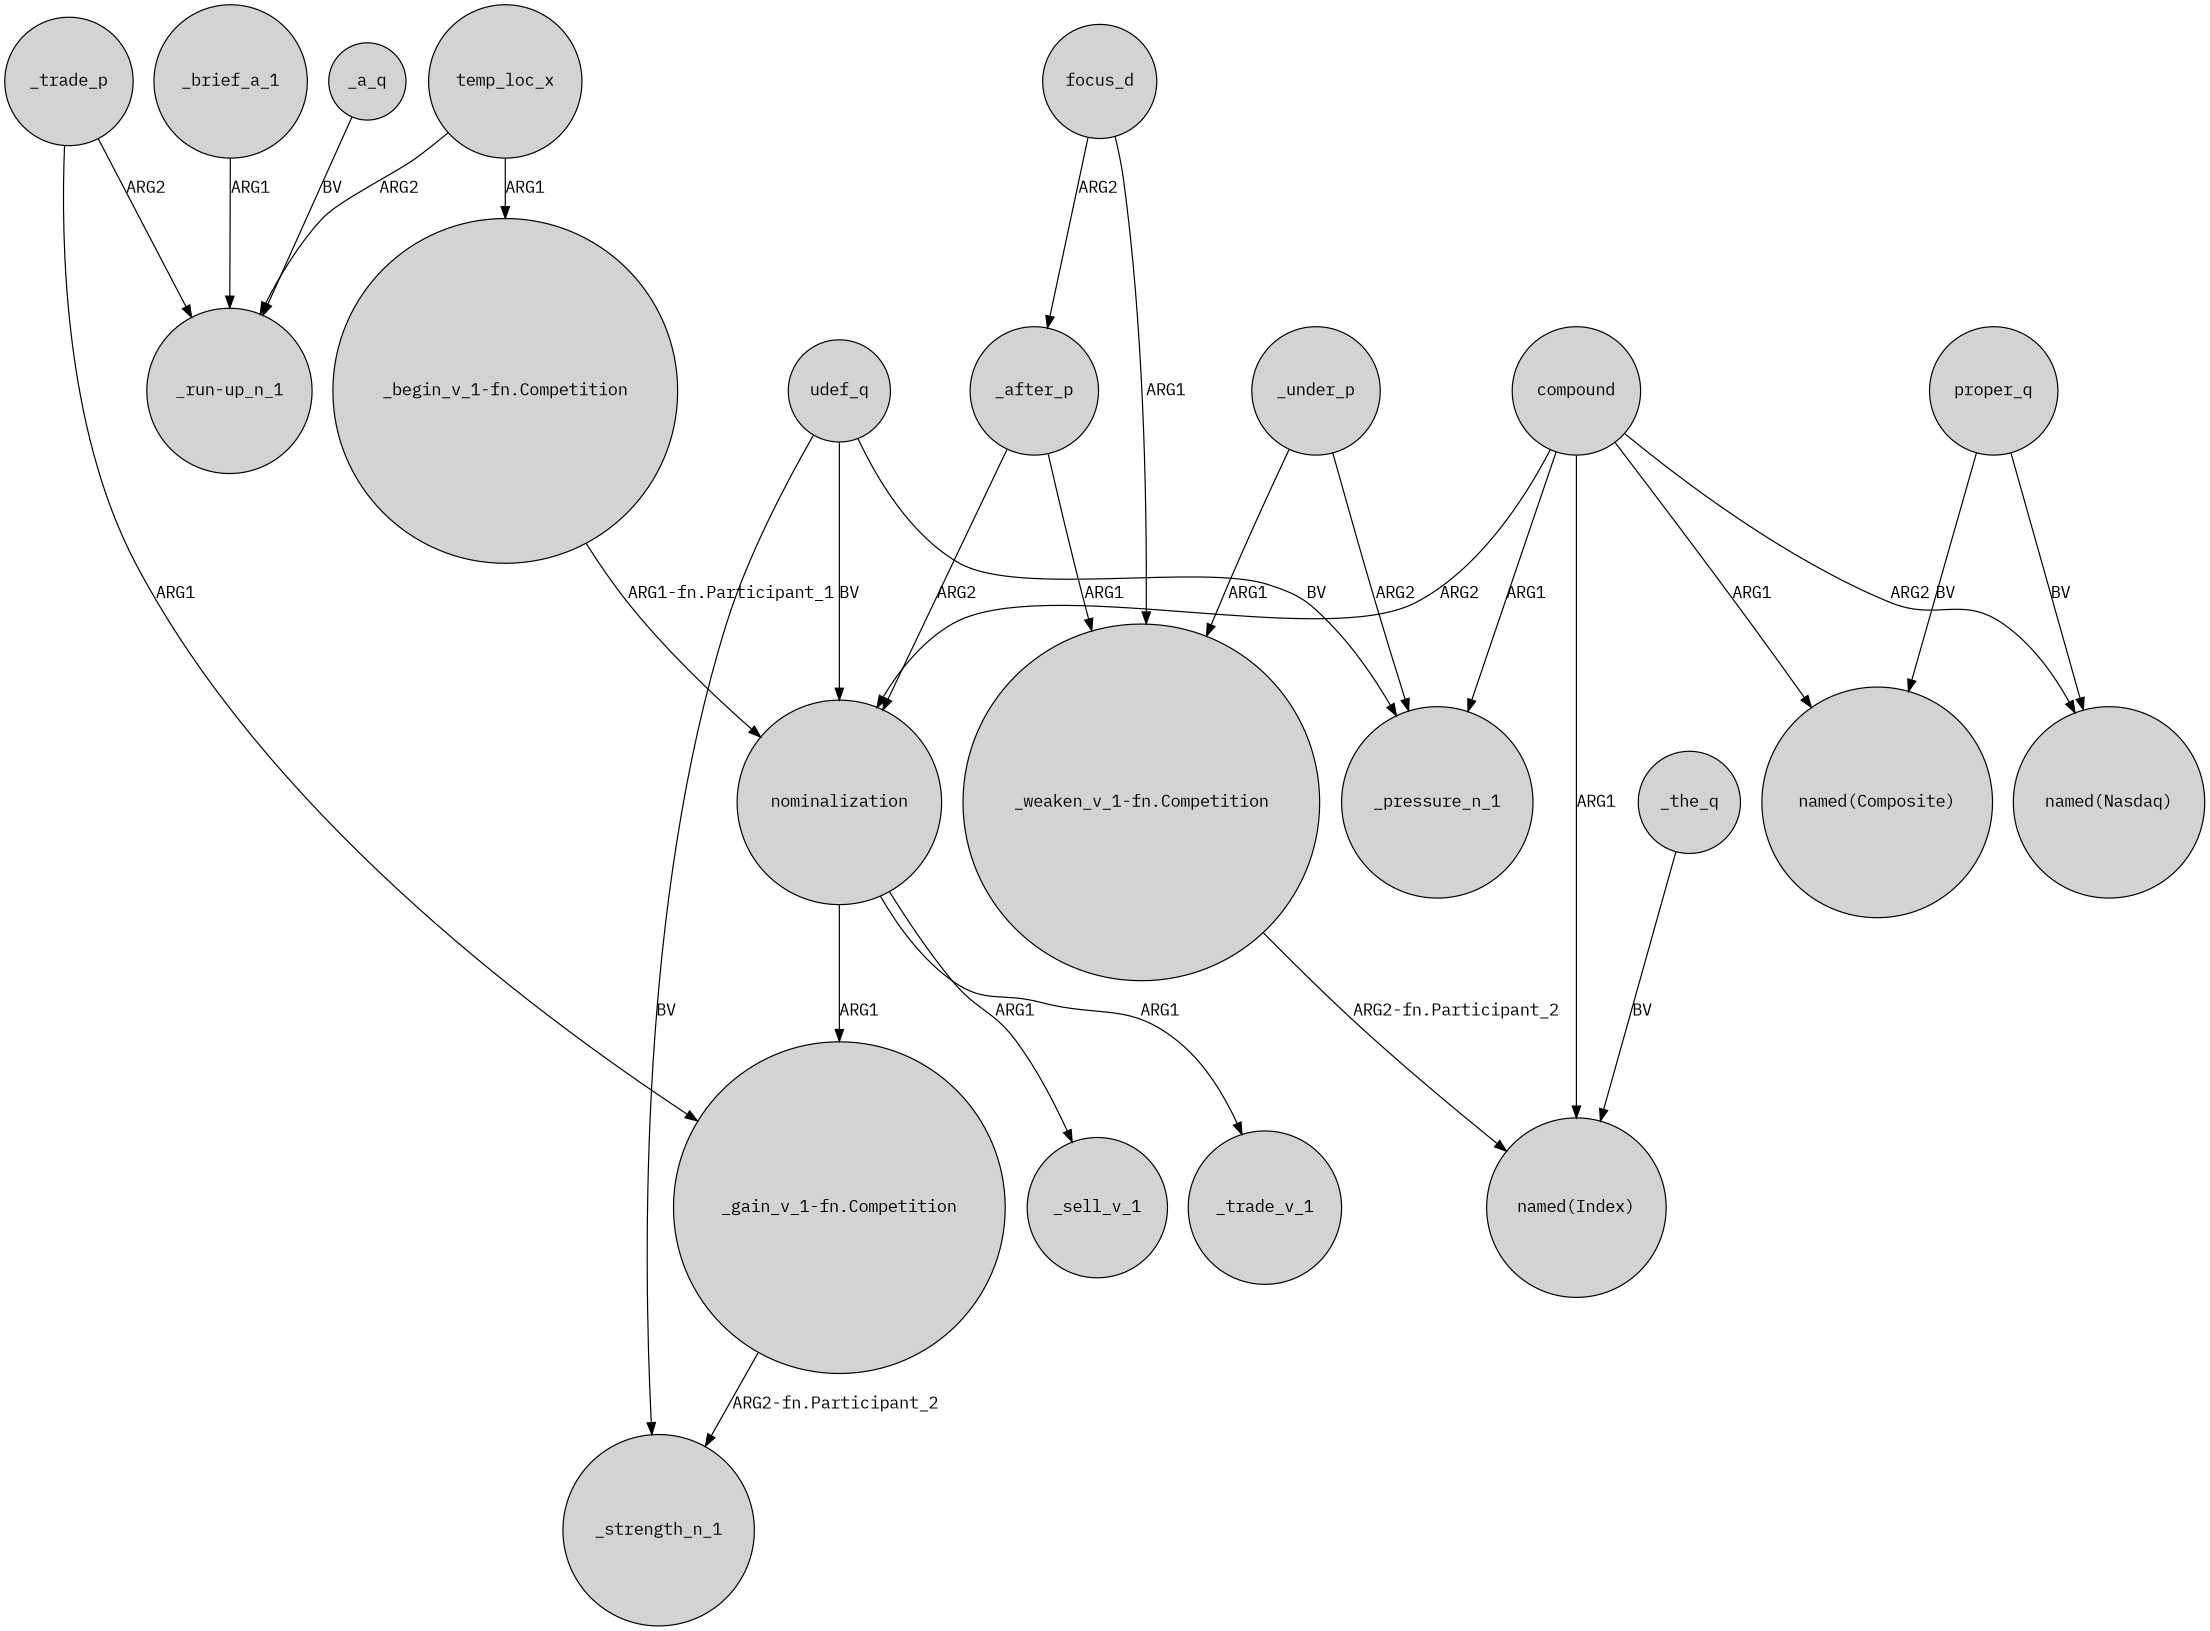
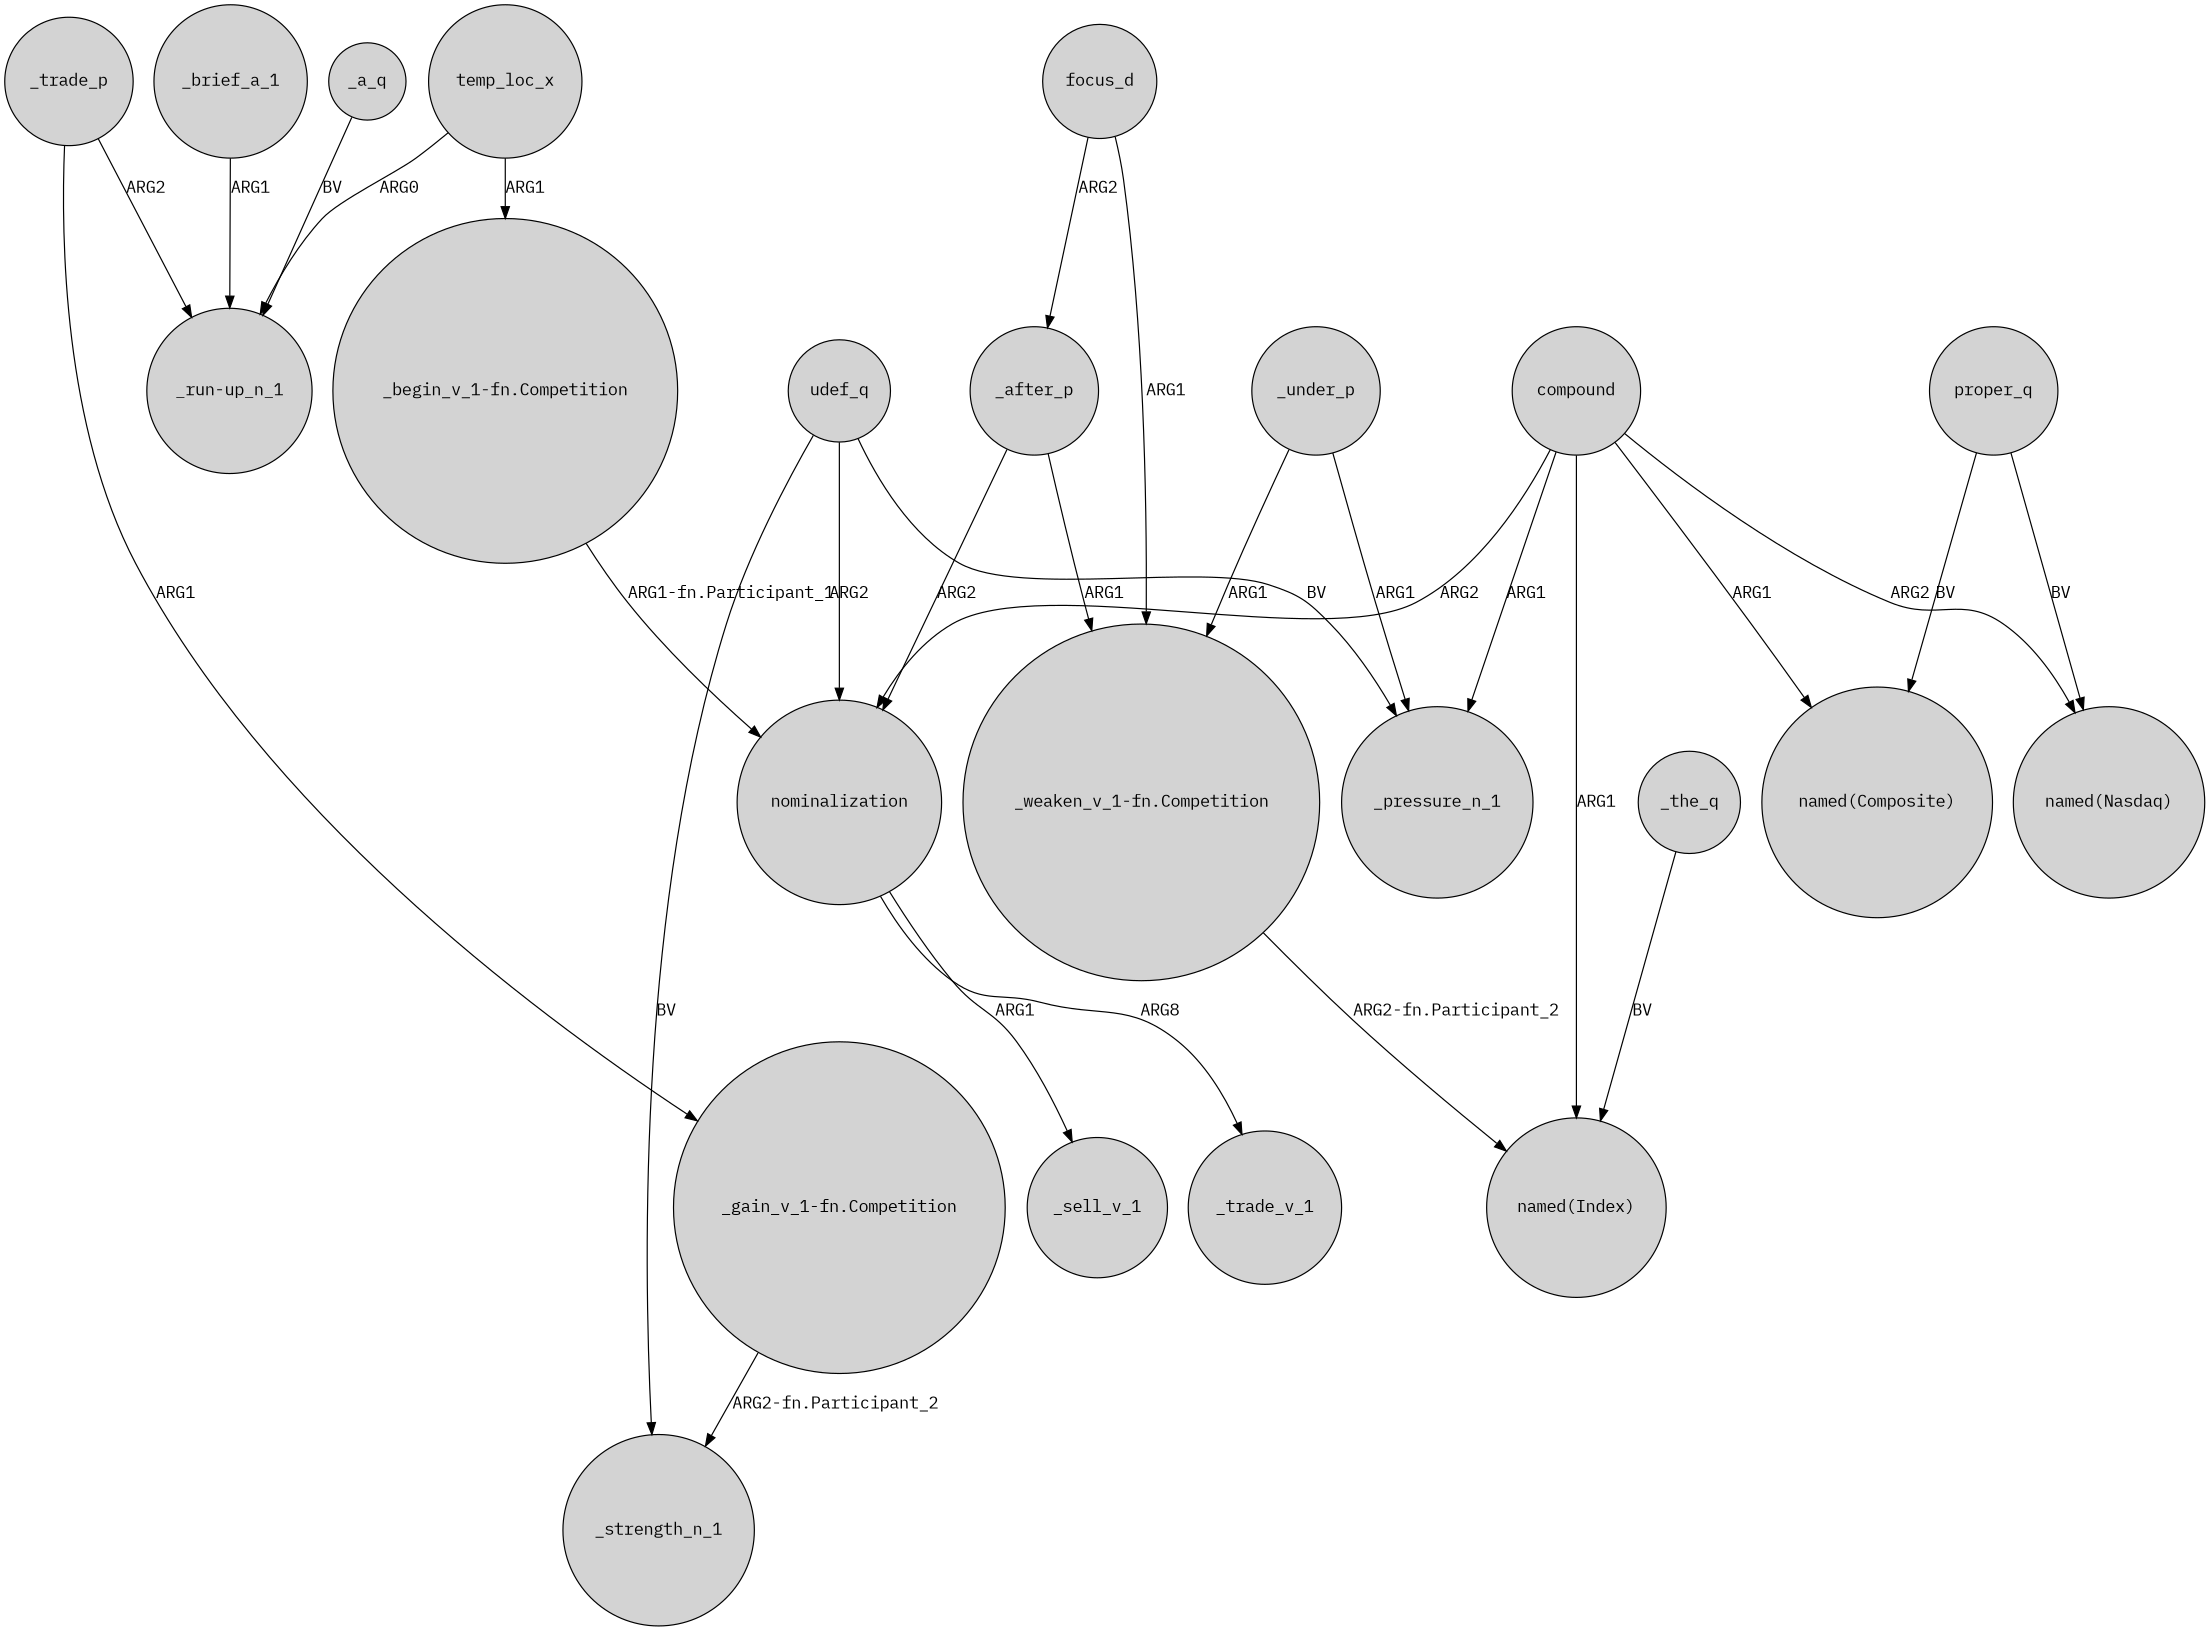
edge "temp_loc_x" -> "_run-up_n_1": label "ARG2" -> "ARG0"
edge "udef_q" -> "nominalization": label "BV" -> "ARG2"
edge "_under_p" -> "_pressure_n_1": label "ARG2" -> "ARG1"
edge "nominalization" -> "_gain_v_1-fn.Competition": removed, label "ARG1"
edge "nominalization" -> "_trade_v_1": label "ARG1" -> "ARG8"
